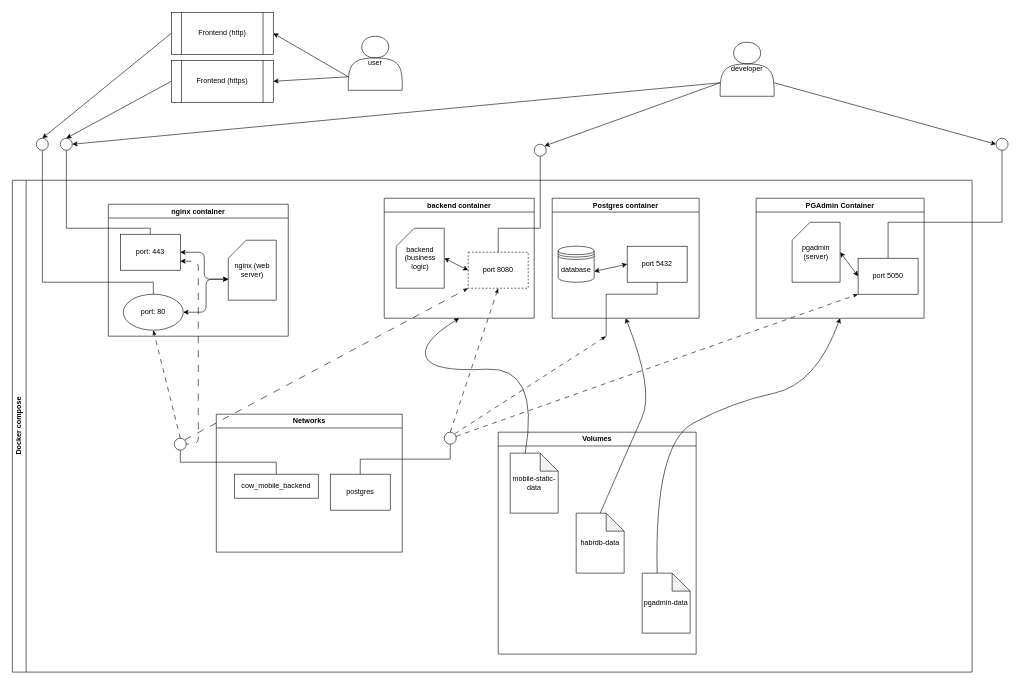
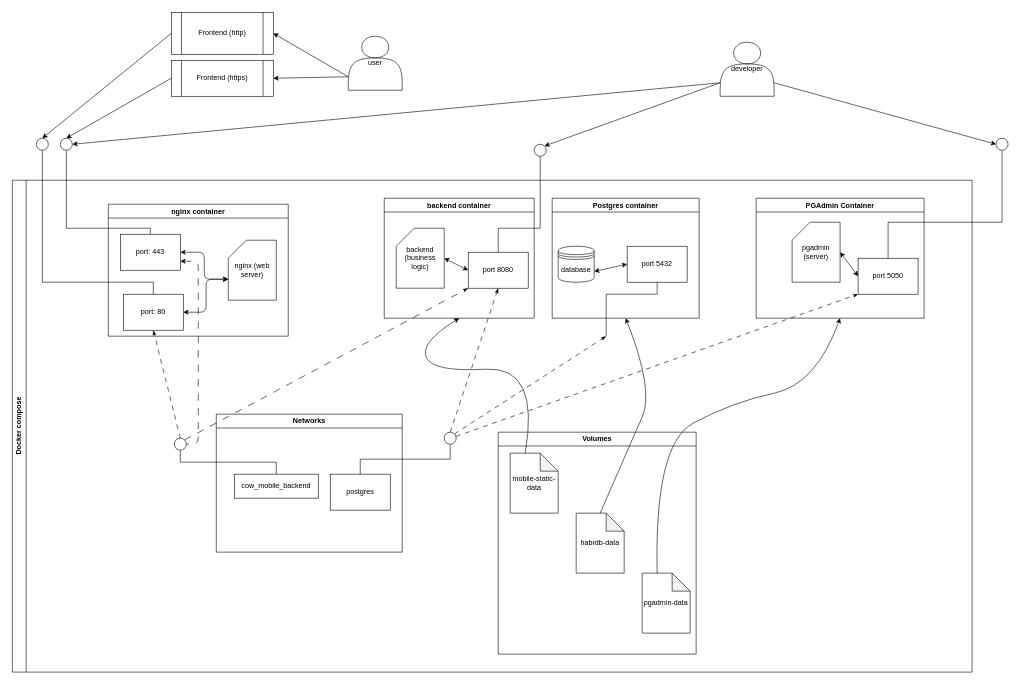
node "Frontend (https)": size 102x42 -> 102x36
node "port 8080": style dashed -> solid
node "port: 80": shape ellipse -> rectangle
